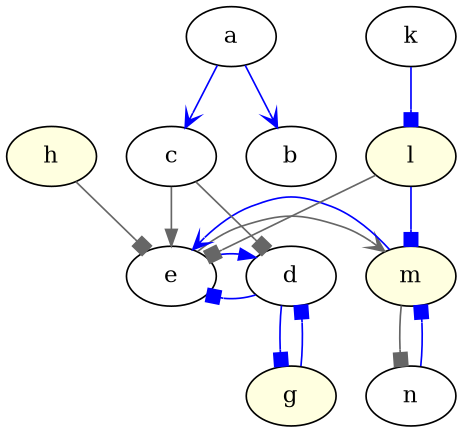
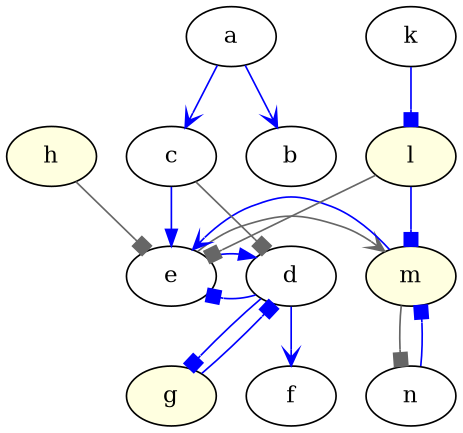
edge "c" -> "e": color gray40 -> blue
node "f": added
